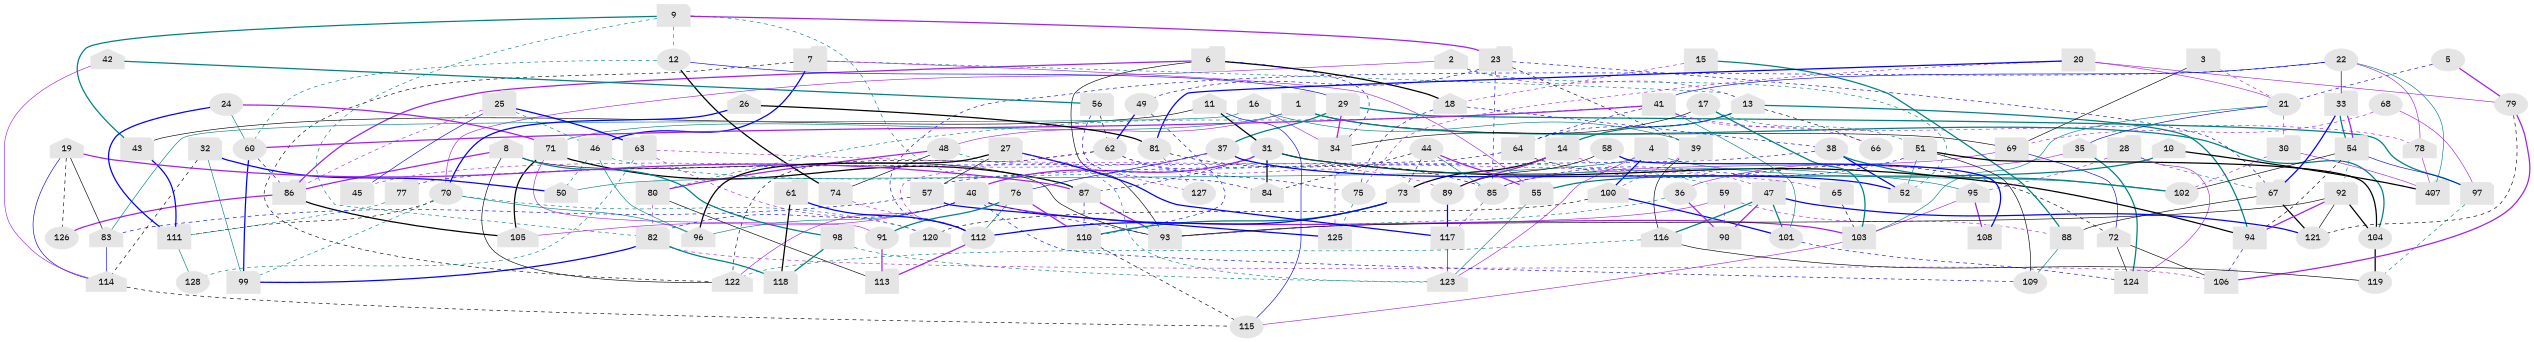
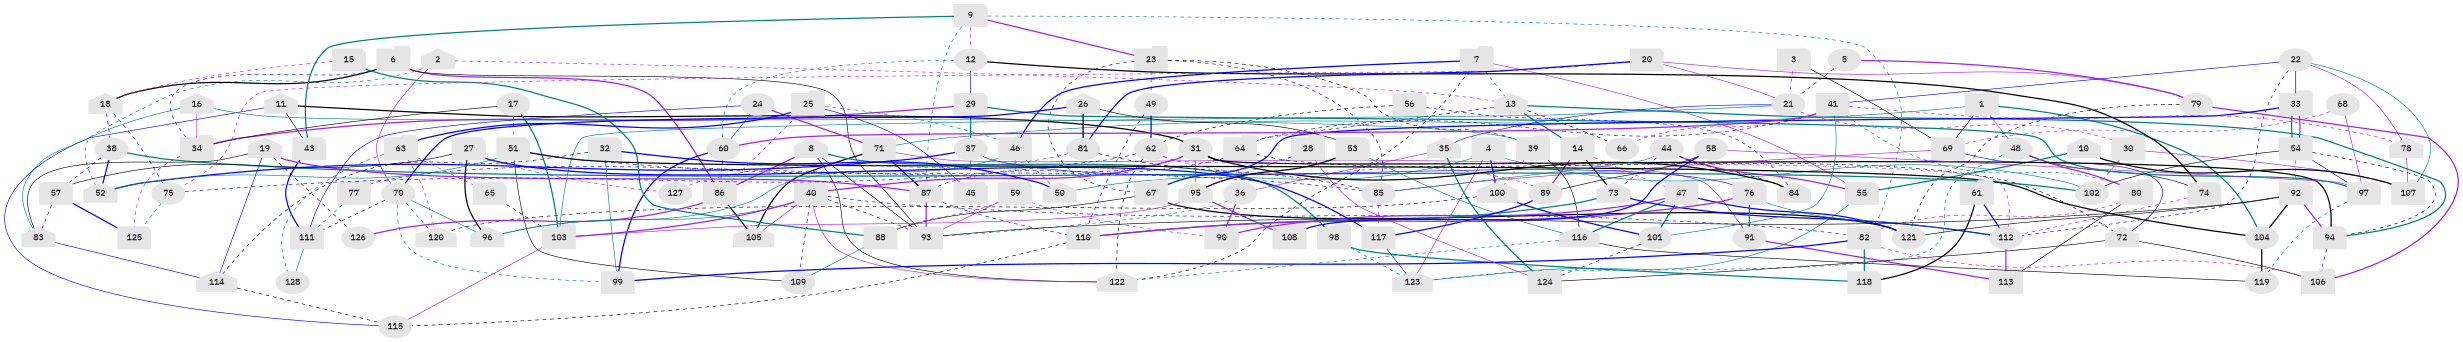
node "42": removed
edge "24" -- "111": style bold -> solid
node "53": added
edge "58" -- "97": added
node "407": label "407" -> "107"
